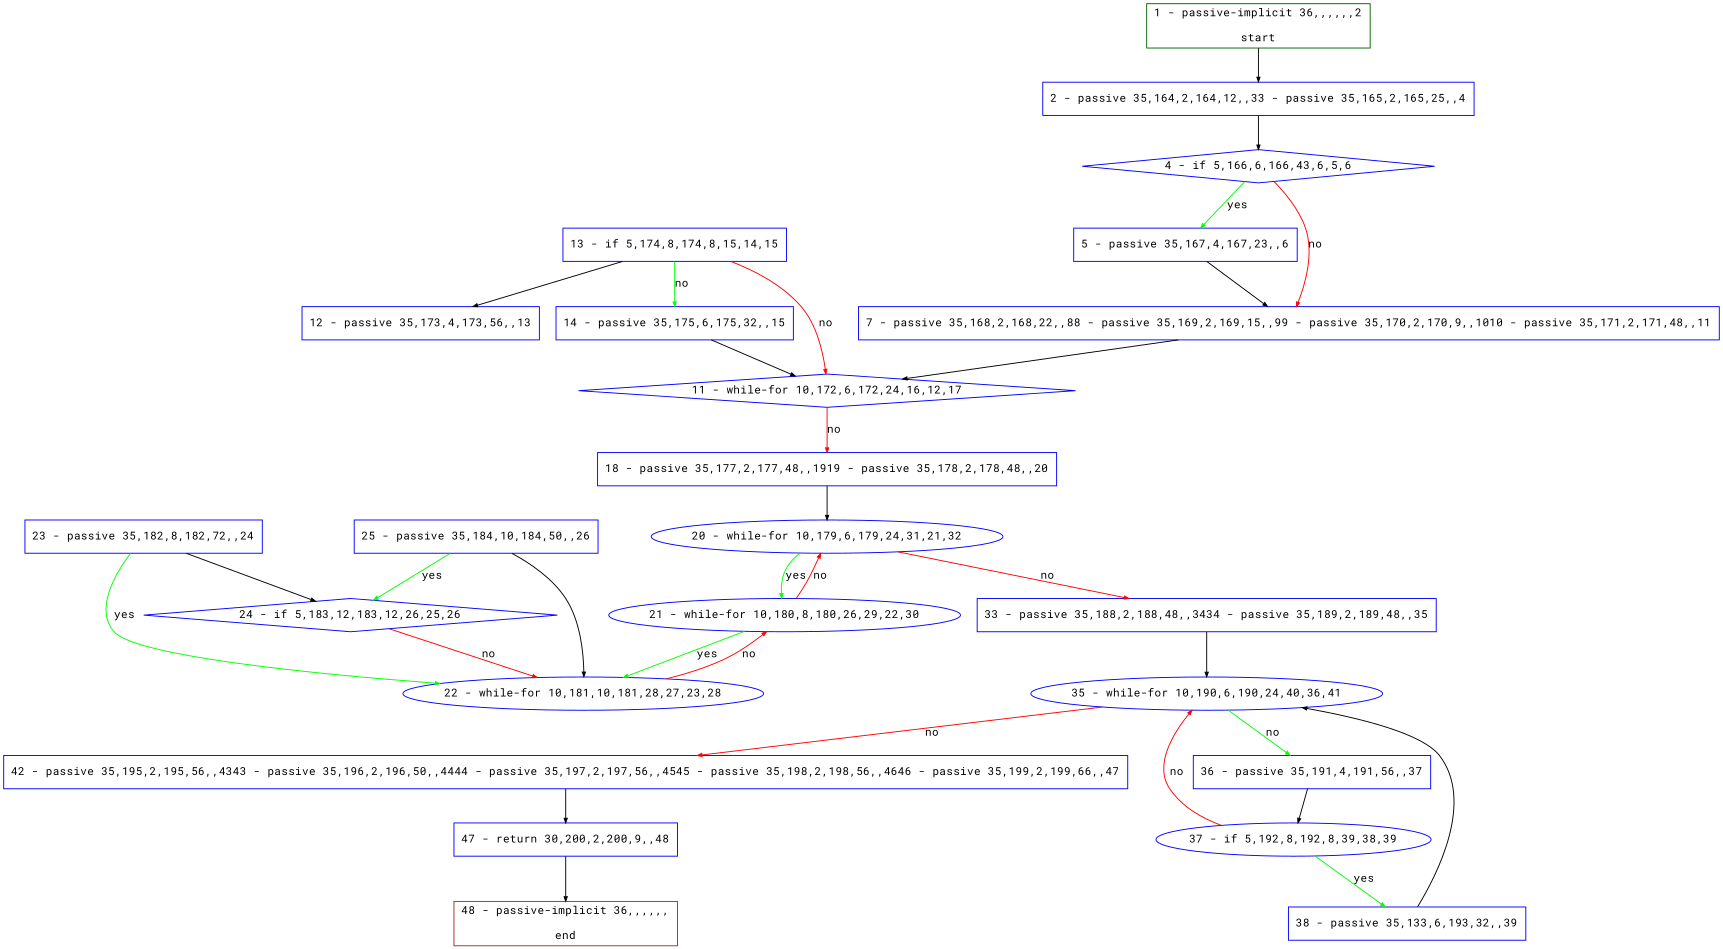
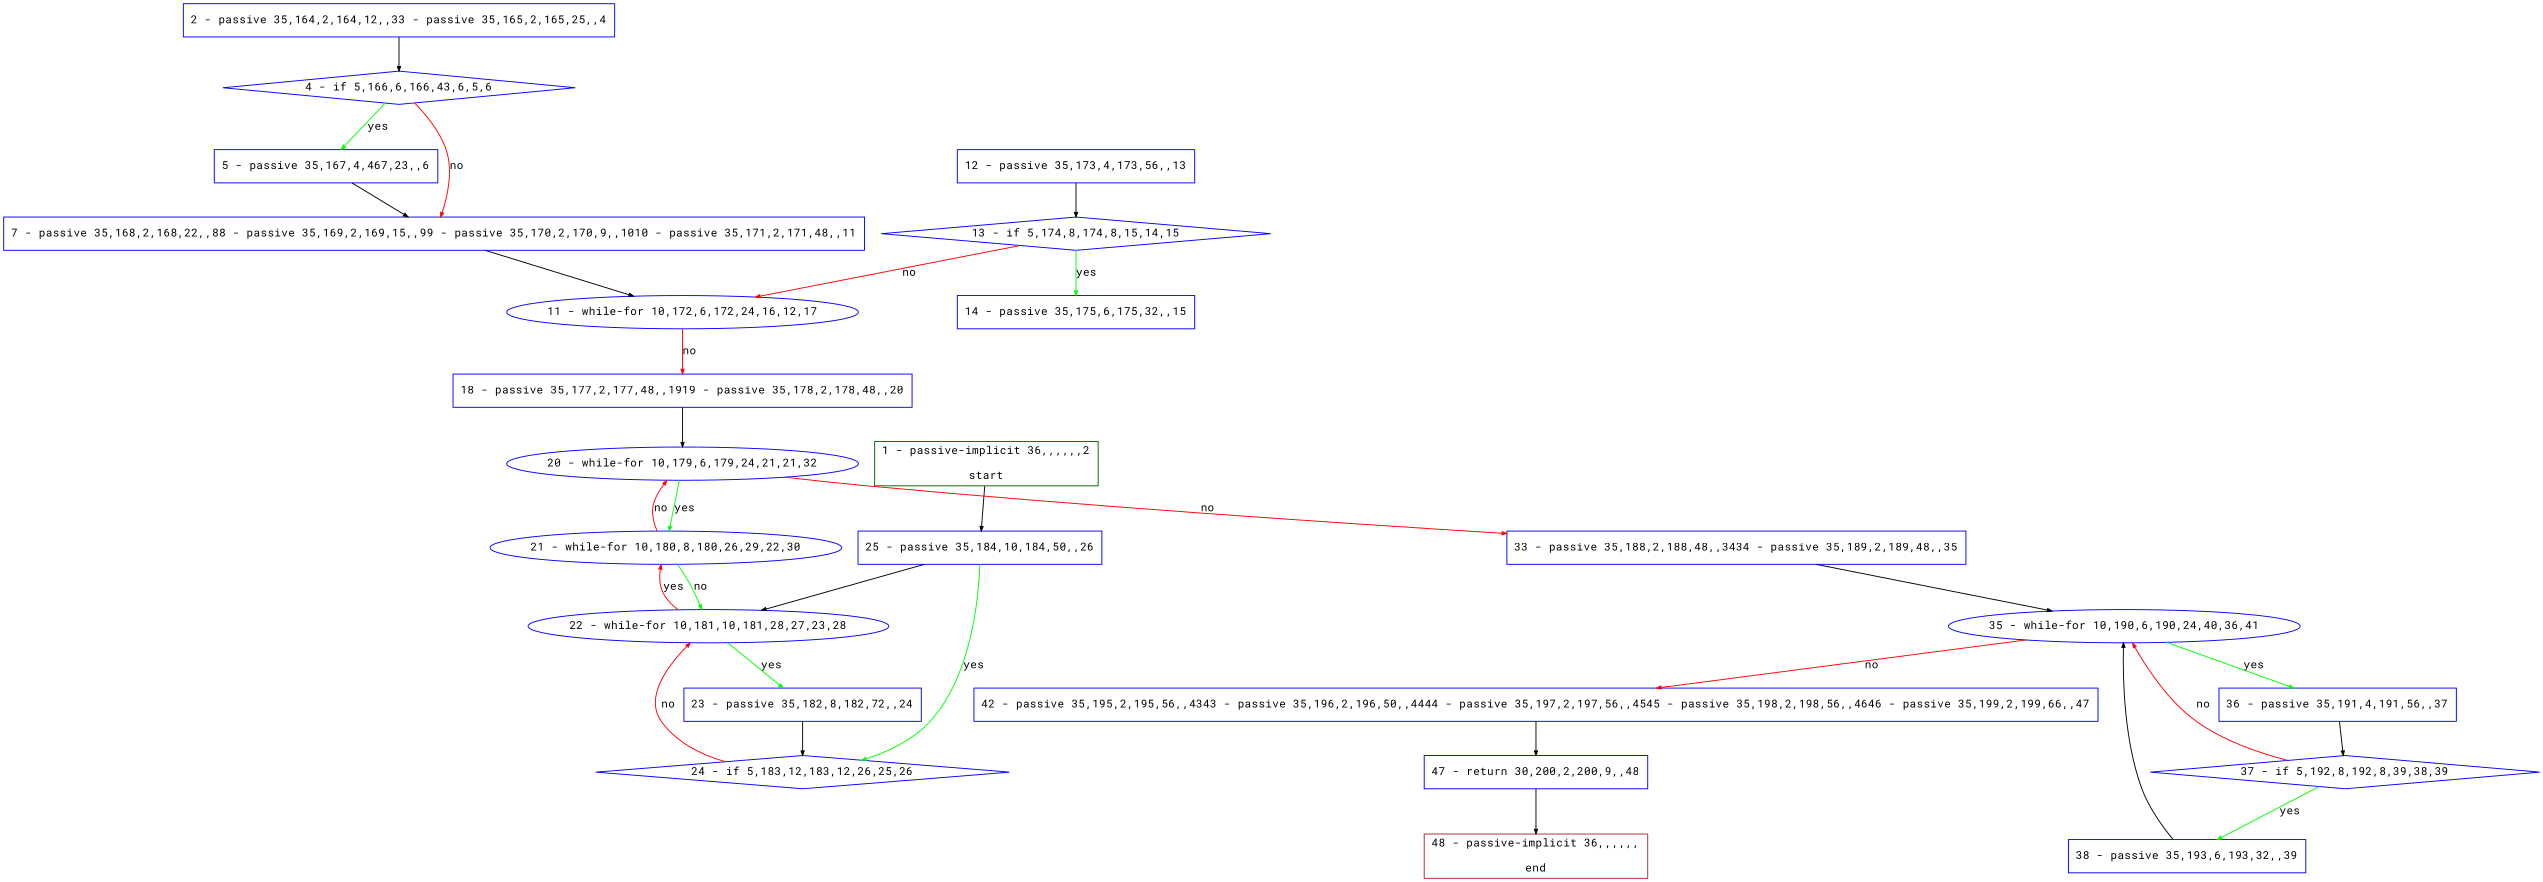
edge "1 - passive-implicit 36,,,,,,2 start" -> "2 - passive 35,164,2,164,12,,33 - passive 35,165,2,165,25,,4": now "1 - passive-implicit 36,,,,,,2 start" -> "25 - passive 35,184,10,184,50,,26"
node "13 - if 5,174,8,174,8,15,14,15": shape box -> diamond
node "5 - passive 35,167,4,167,23,,6": label "5 - passive 35,167,4,167,23,,6" -> "5 - passive 35,167,4,467,23,,6"
edge "13 - if 5,174,8,174,8,15,14,15" -> "12 - passive 35,173,4,173,56,,13": reversed
edge "13 - if 5,174,8,174,8,15,14,15" -> "14 - passive 35,175,6,175,32,,15": label "no" -> "yes"
edge "14 - passive 35,175,6,175,32,,15" -> "11 - while-for 10,172,6,172,24,16,12,17": removed
node "11 - while-for 10,172,6,172,24,16,12,17": shape diamond -> ellipse
node "20 - while-for 10,179,6,179,24,31,21,32": label "20 - while-for 10,179,6,179,24,31,21,32" -> "20 - while-for 10,179,6,179,24,21,21,32"
edge "21 - while-for 10,180,8,180,26,29,22,30" -> "22 - while-for 10,181,10,181,28,27,23,28": label "yes" -> "no"
edge "22 - while-for 10,181,10,181,28,27,23,28" -> "21 - while-for 10,180,8,180,26,29,22,30": label "no" -> "yes"
edge "23 - passive 35,182,8,182,72,,24" -> "22 - while-for 10,181,10,181,28,27,23,28": reversed
edge "35 - while-for 10,190,6,190,24,40,36,41" -> "36 - passive 35,191,4,191,56,,37": label "no" -> "yes"
node "37 - if 5,192,8,192,8,39,38,39": shape ellipse -> diamond
node "38 - passive 35,133,6,193,32,,39": label "38 - passive 35,133,6,193,32,,39" -> "38 - passive 35,193,6,193,32,,39"
